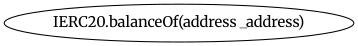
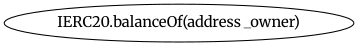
node "IERC20.balanceOf(address _address)": label "IERC20.balanceOf(address _address)" -> "IERC20.balanceOf(address _owner)"
